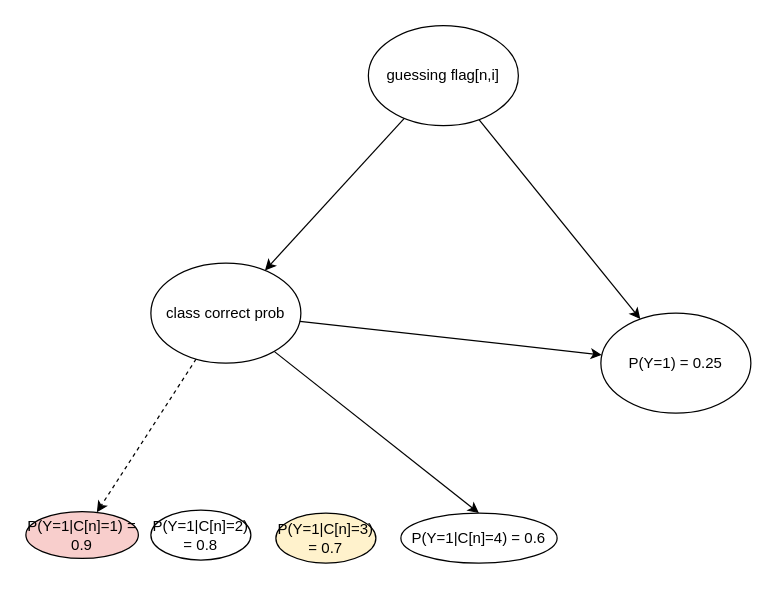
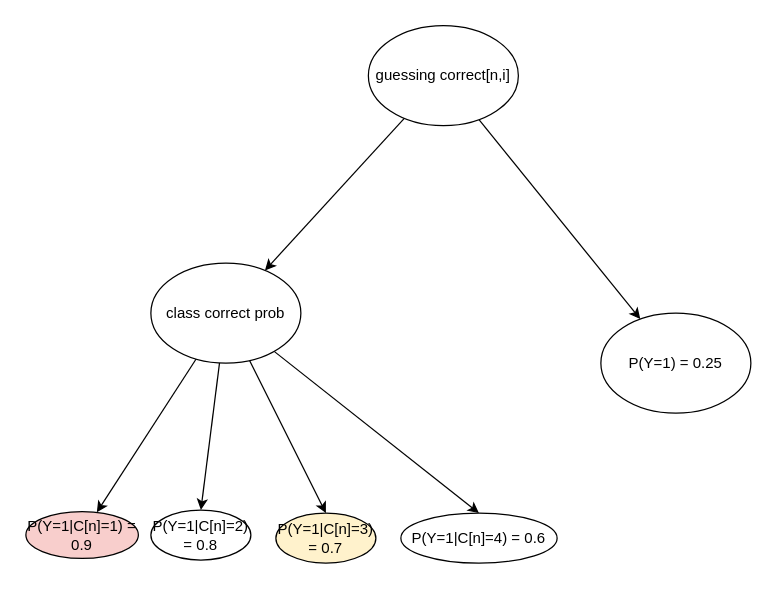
node "guessing flag[n,i]": label "guessing flag[n,i]" -> "guessing correct[n,i]"
edge "class correct prob" -> "P(Y=1) = 0.25": now "class correct prob" -> "P(Y=1|C[n]=2) = 0.8"
edge "class correct prob" -> "P(Y=1|C[n]=1) = 0.9": style dashed -> solid
edge "class correct prob" -> "P(Y=1|C[n]=3) = 0.7": added
